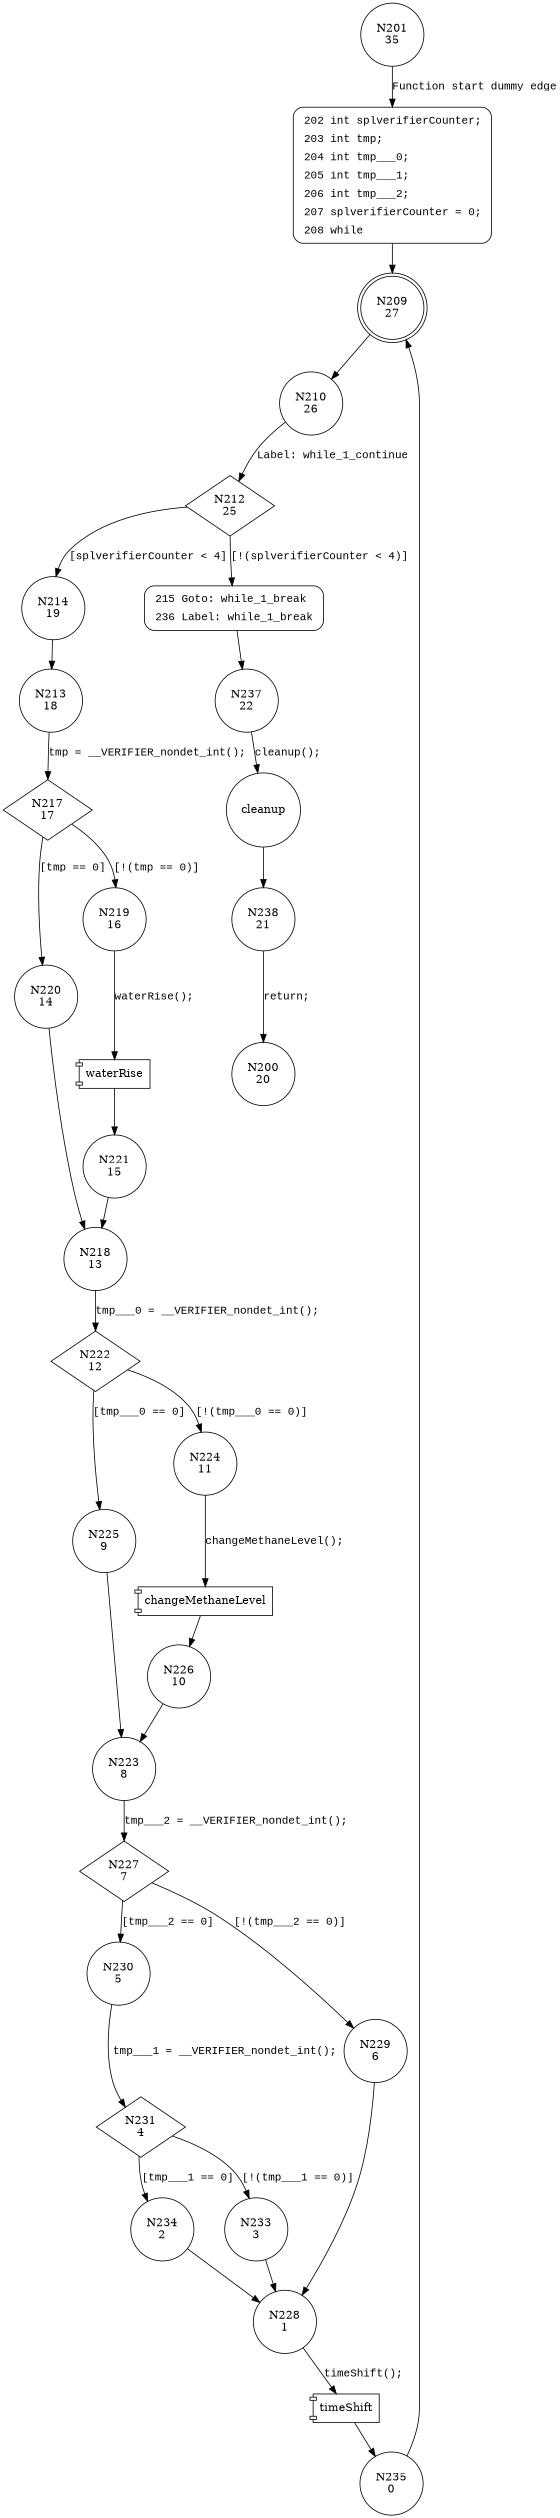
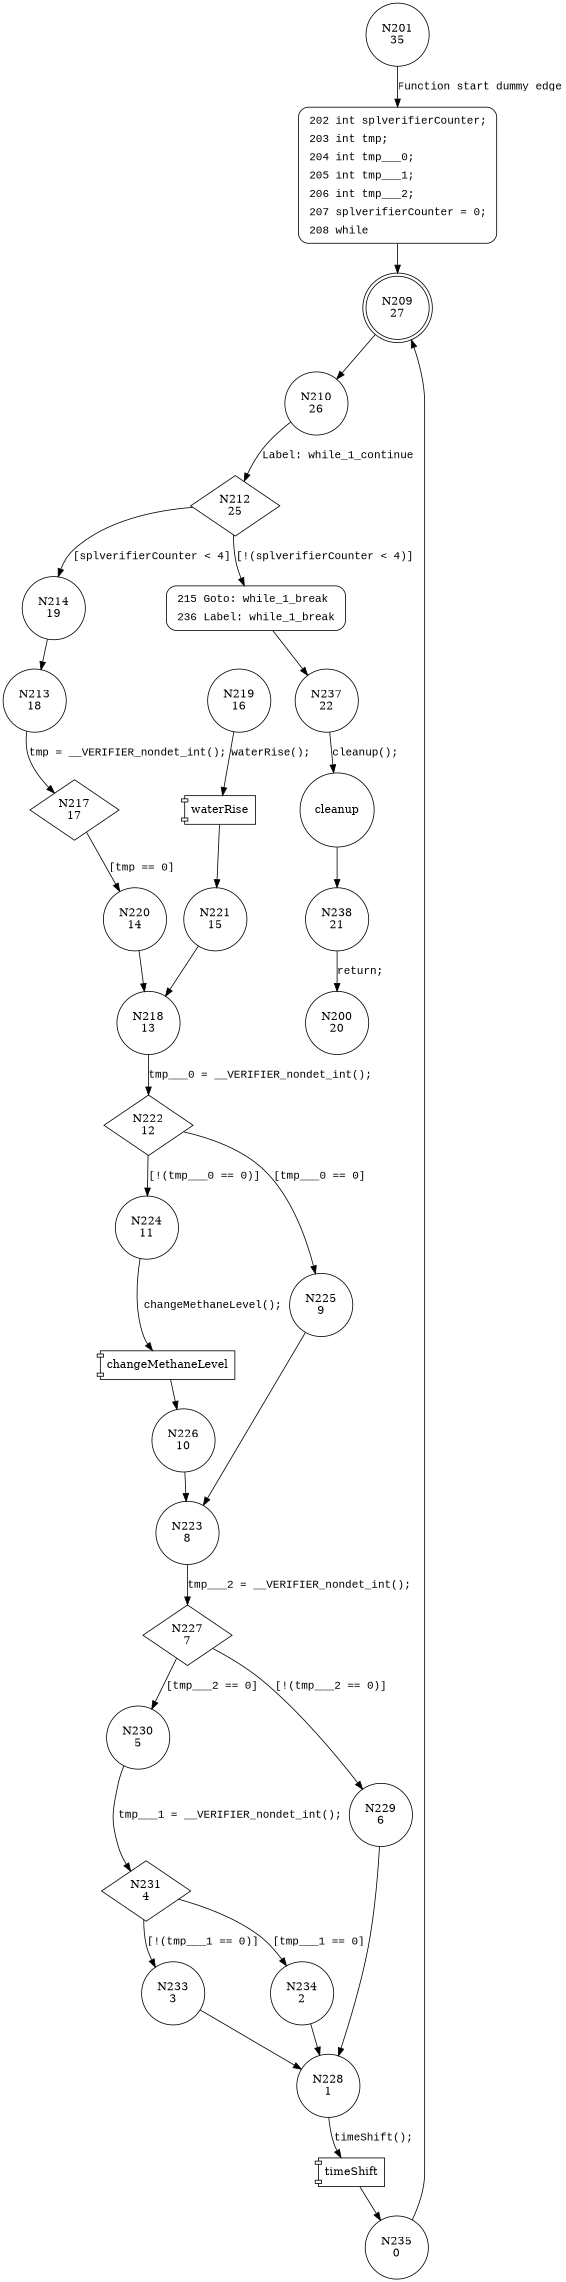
edge "N217 17" -> "N219 16": removed, label "[!(tmp == 0)]"
